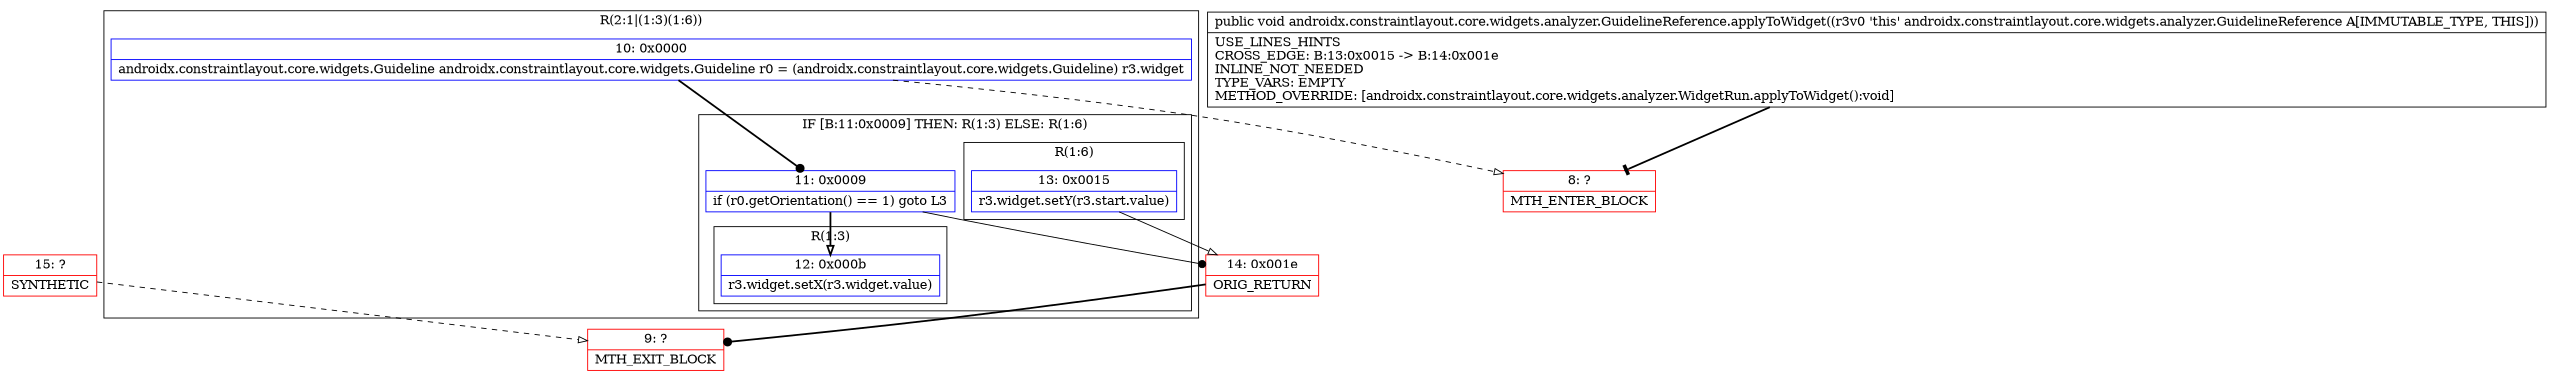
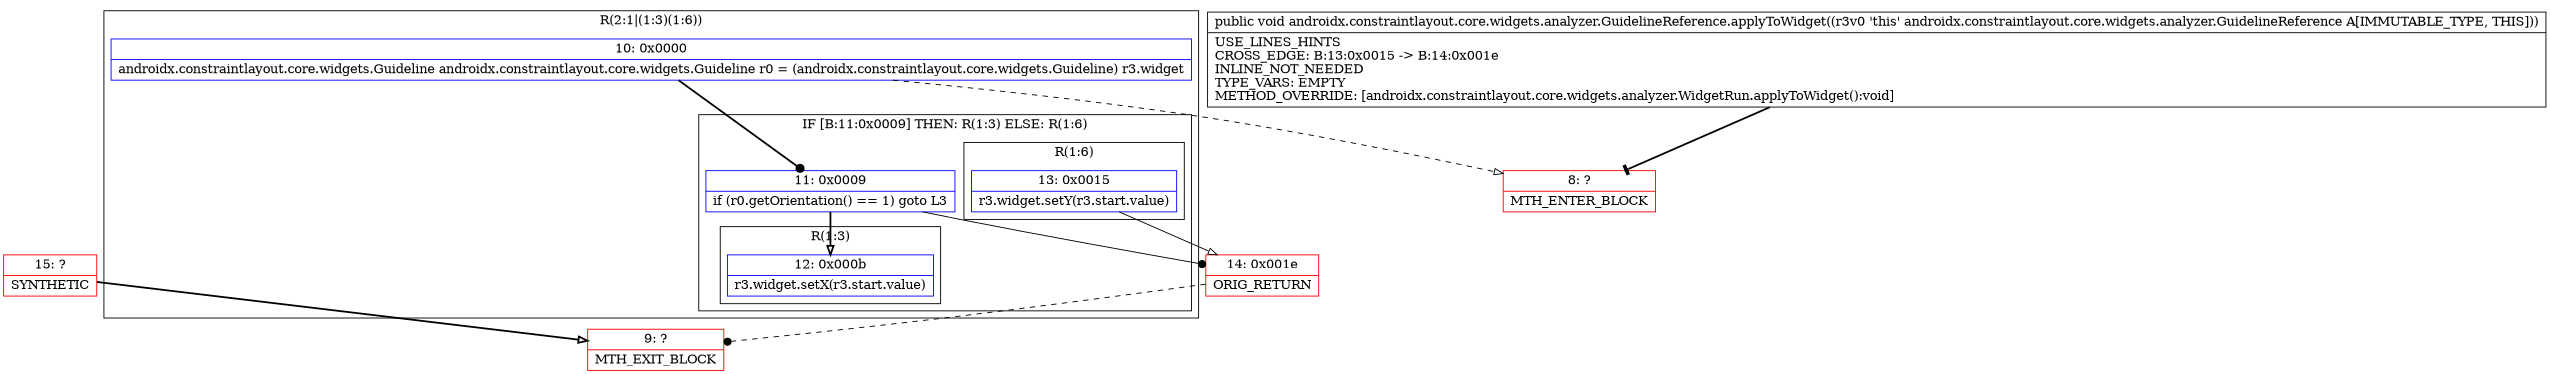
node "12: 0x000b": text "r3.widget.setX(r3.widget.value)" -> "r3.widget.setX(r3.start.value)"
edge "15: ?" -> "9: ?": style dashed -> bold
edge "14: 0x001e" -> "9: ?": style bold -> dashed
